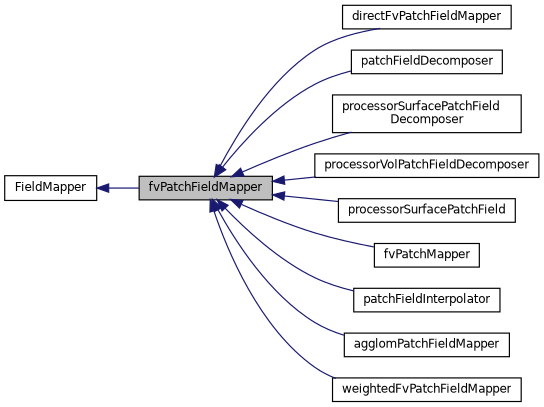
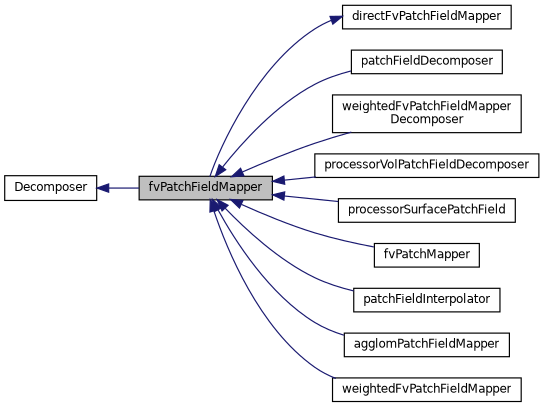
edge "directFvPatchFieldMapper" -> "fvPatchFieldMapper": reversed
node "processorSurfacePatchField Decomposer": label "processorSurfacePatchField Decomposer" -> "weightedFvPatchFieldMapper Decomposer"
node "FieldMapper": label "FieldMapper" -> "Decomposer"
